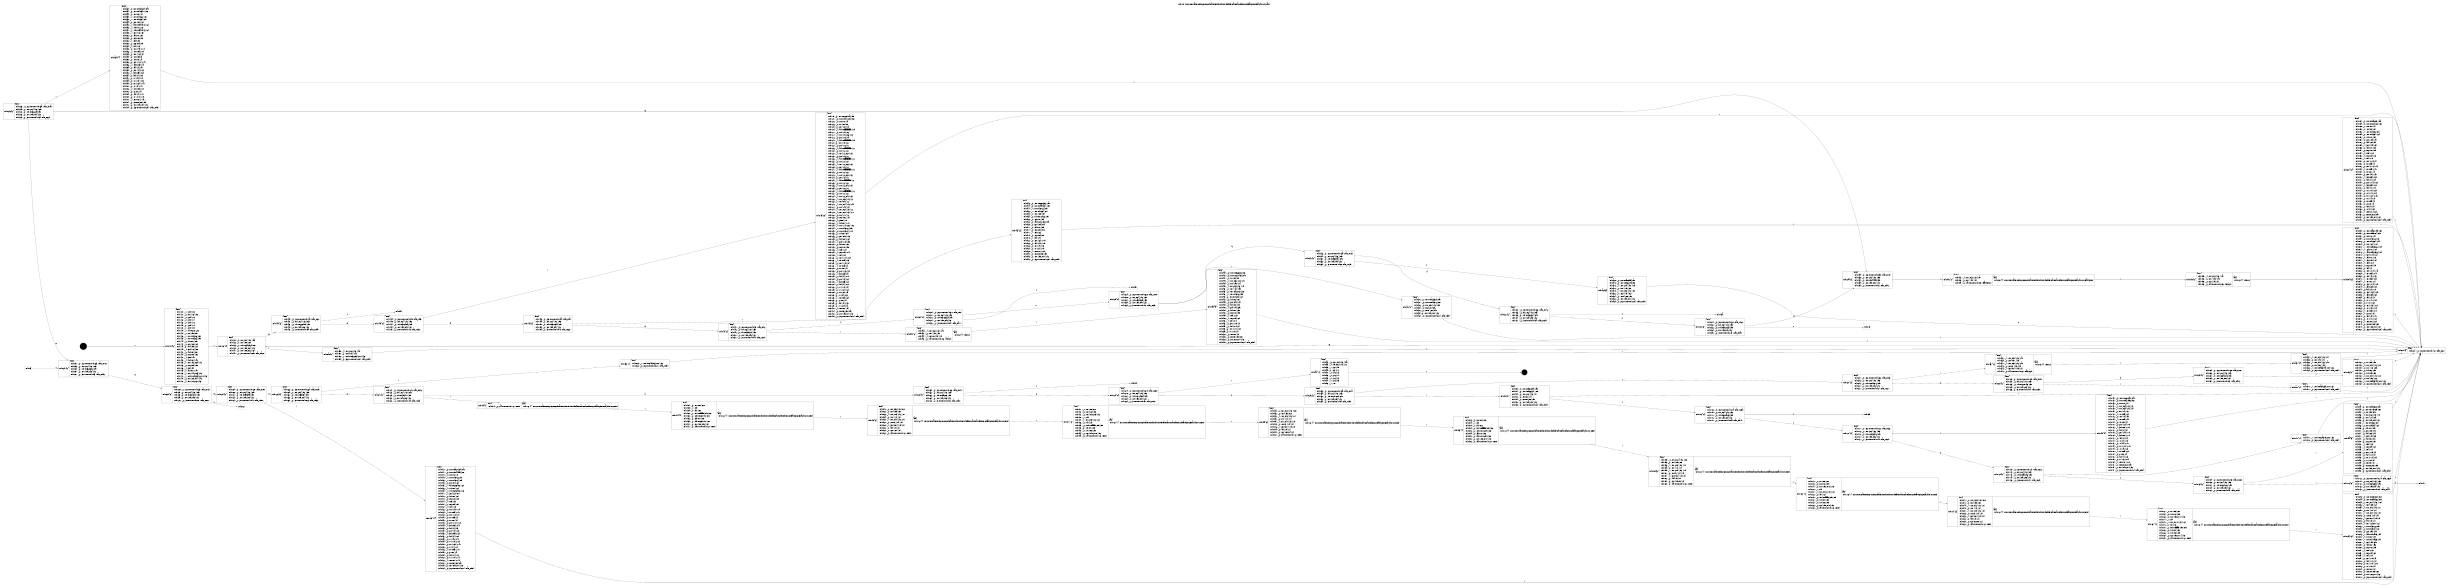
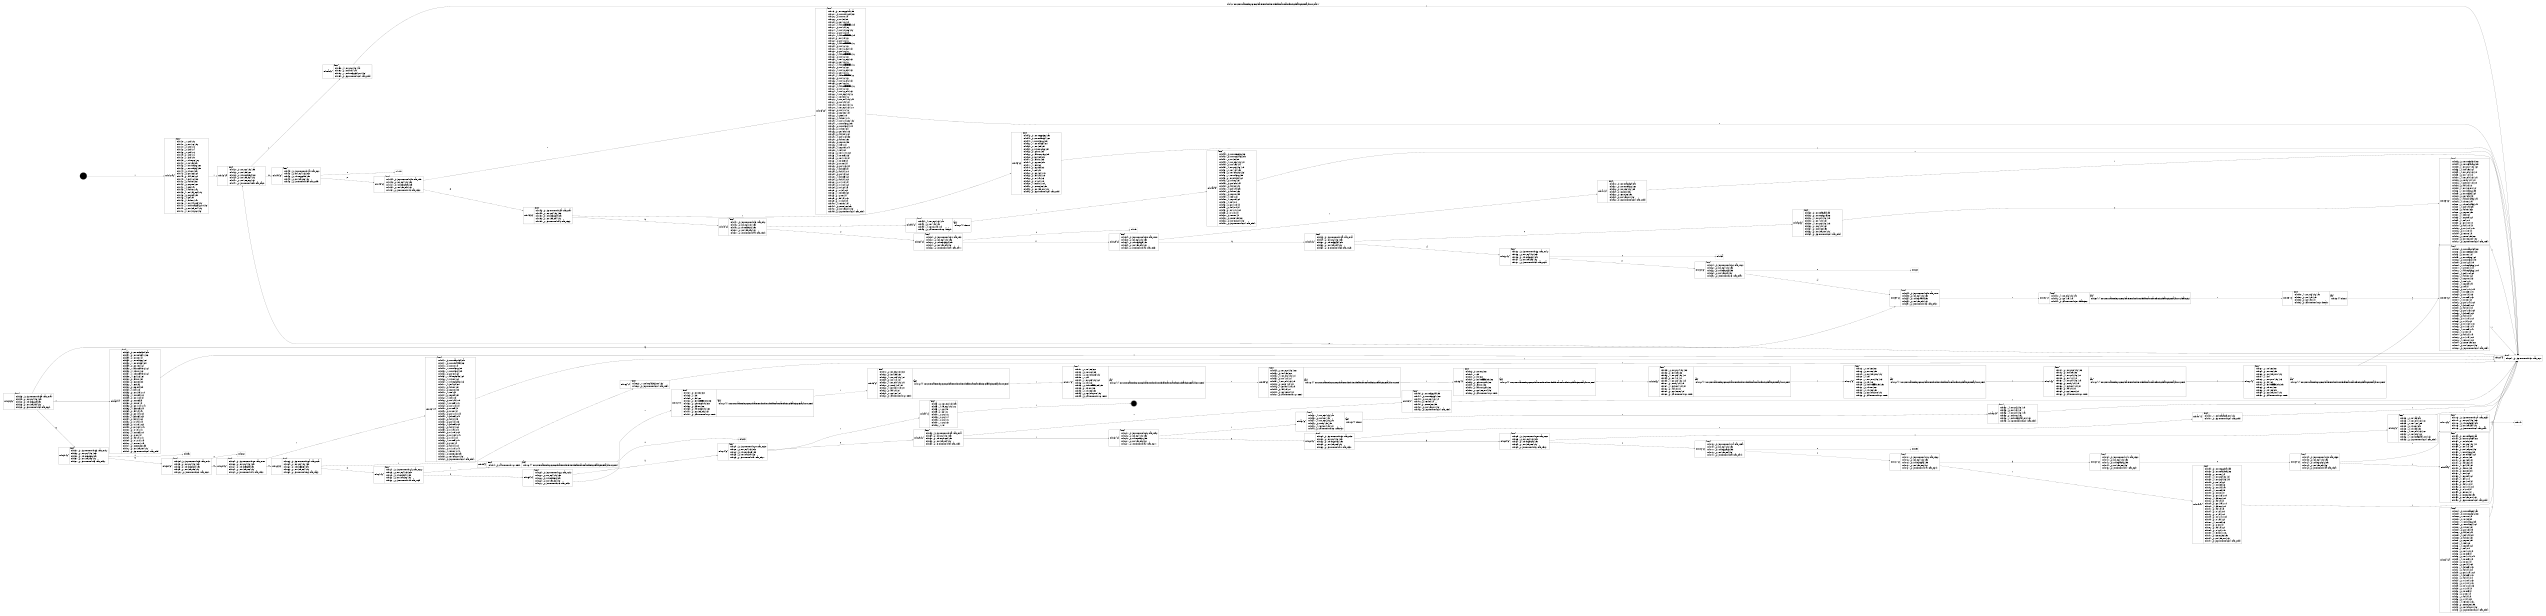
edge "0x401a6e [33]" -> "0x402204 [5]": now "0x401a6e [33]" -> "0x401c95 [130]"
edge "0x401ff5" -> "0x4015d1 [28]": reversed
edge "0x40190f [27]" -> "0x401705 [28]": now "0x4016e9 [28]" -> "0x401705 [28]"
node "0x401d17 [12]": removed
